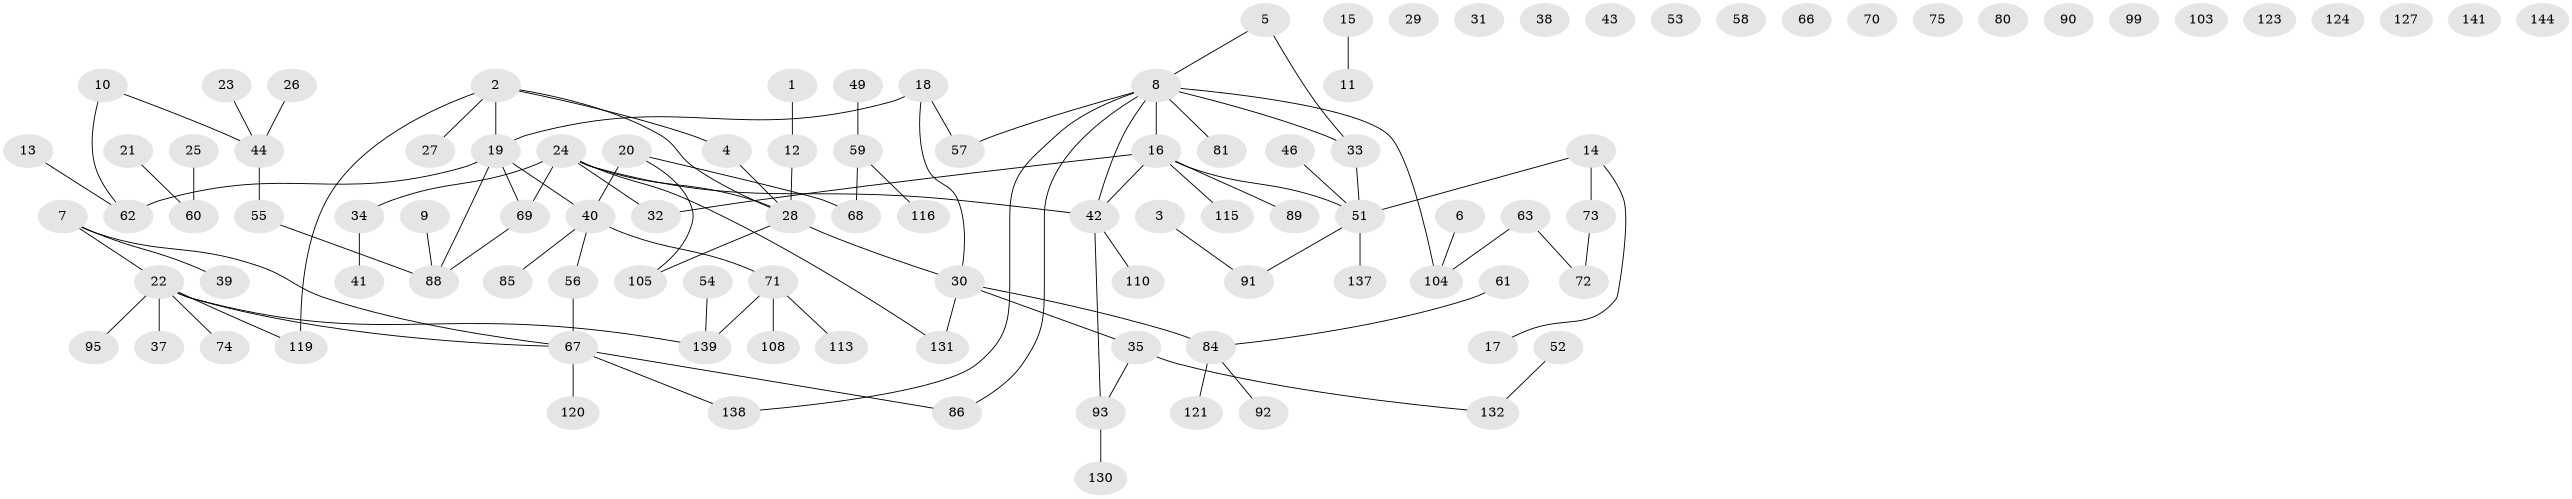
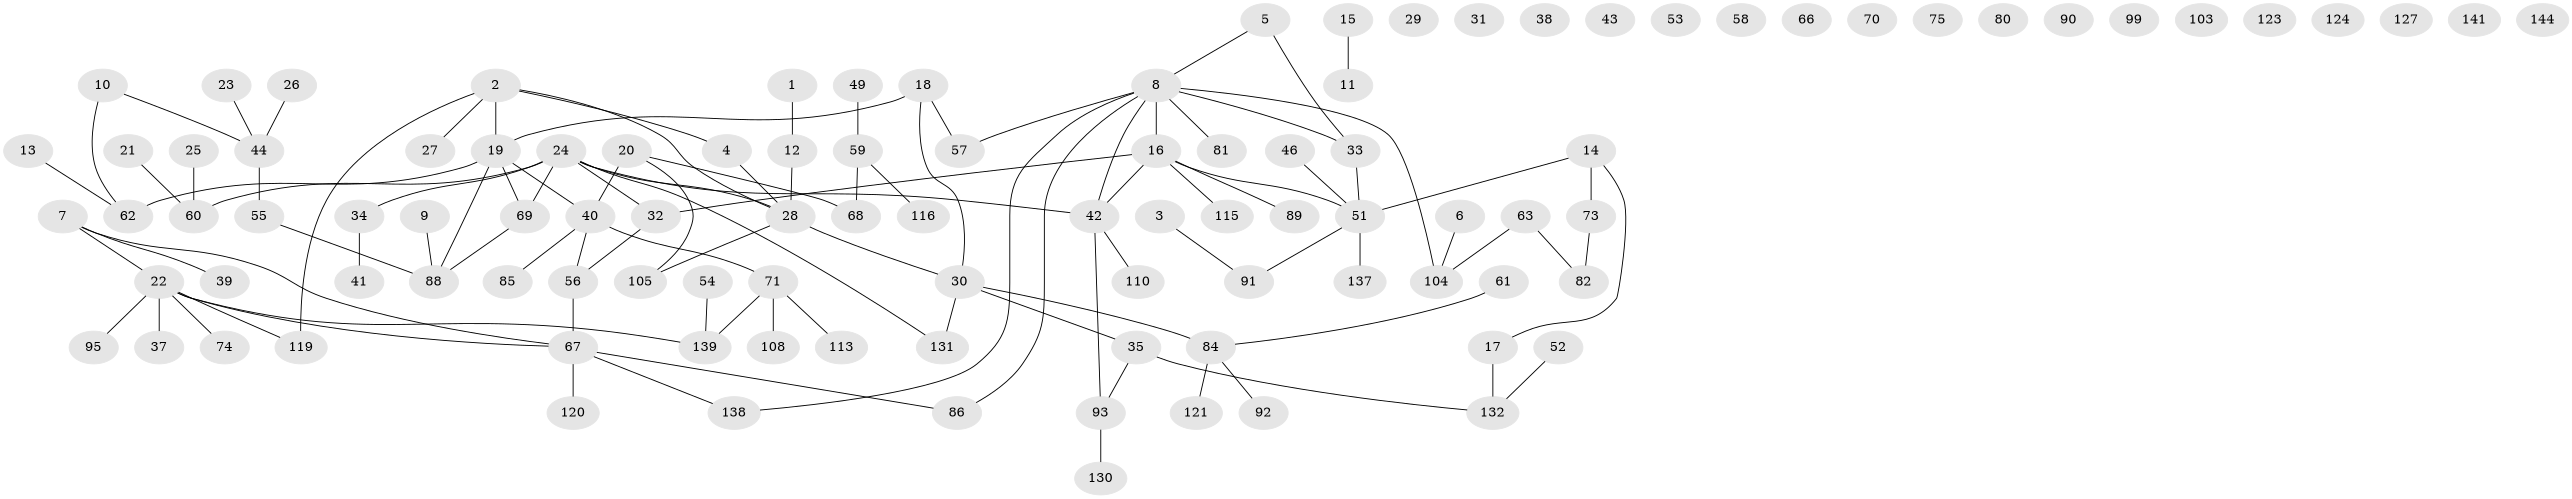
edge "24" -- "60": added
edge "32" -- "56": added
node "72": label "72" -> "82"
edge "17" -- "132": added
